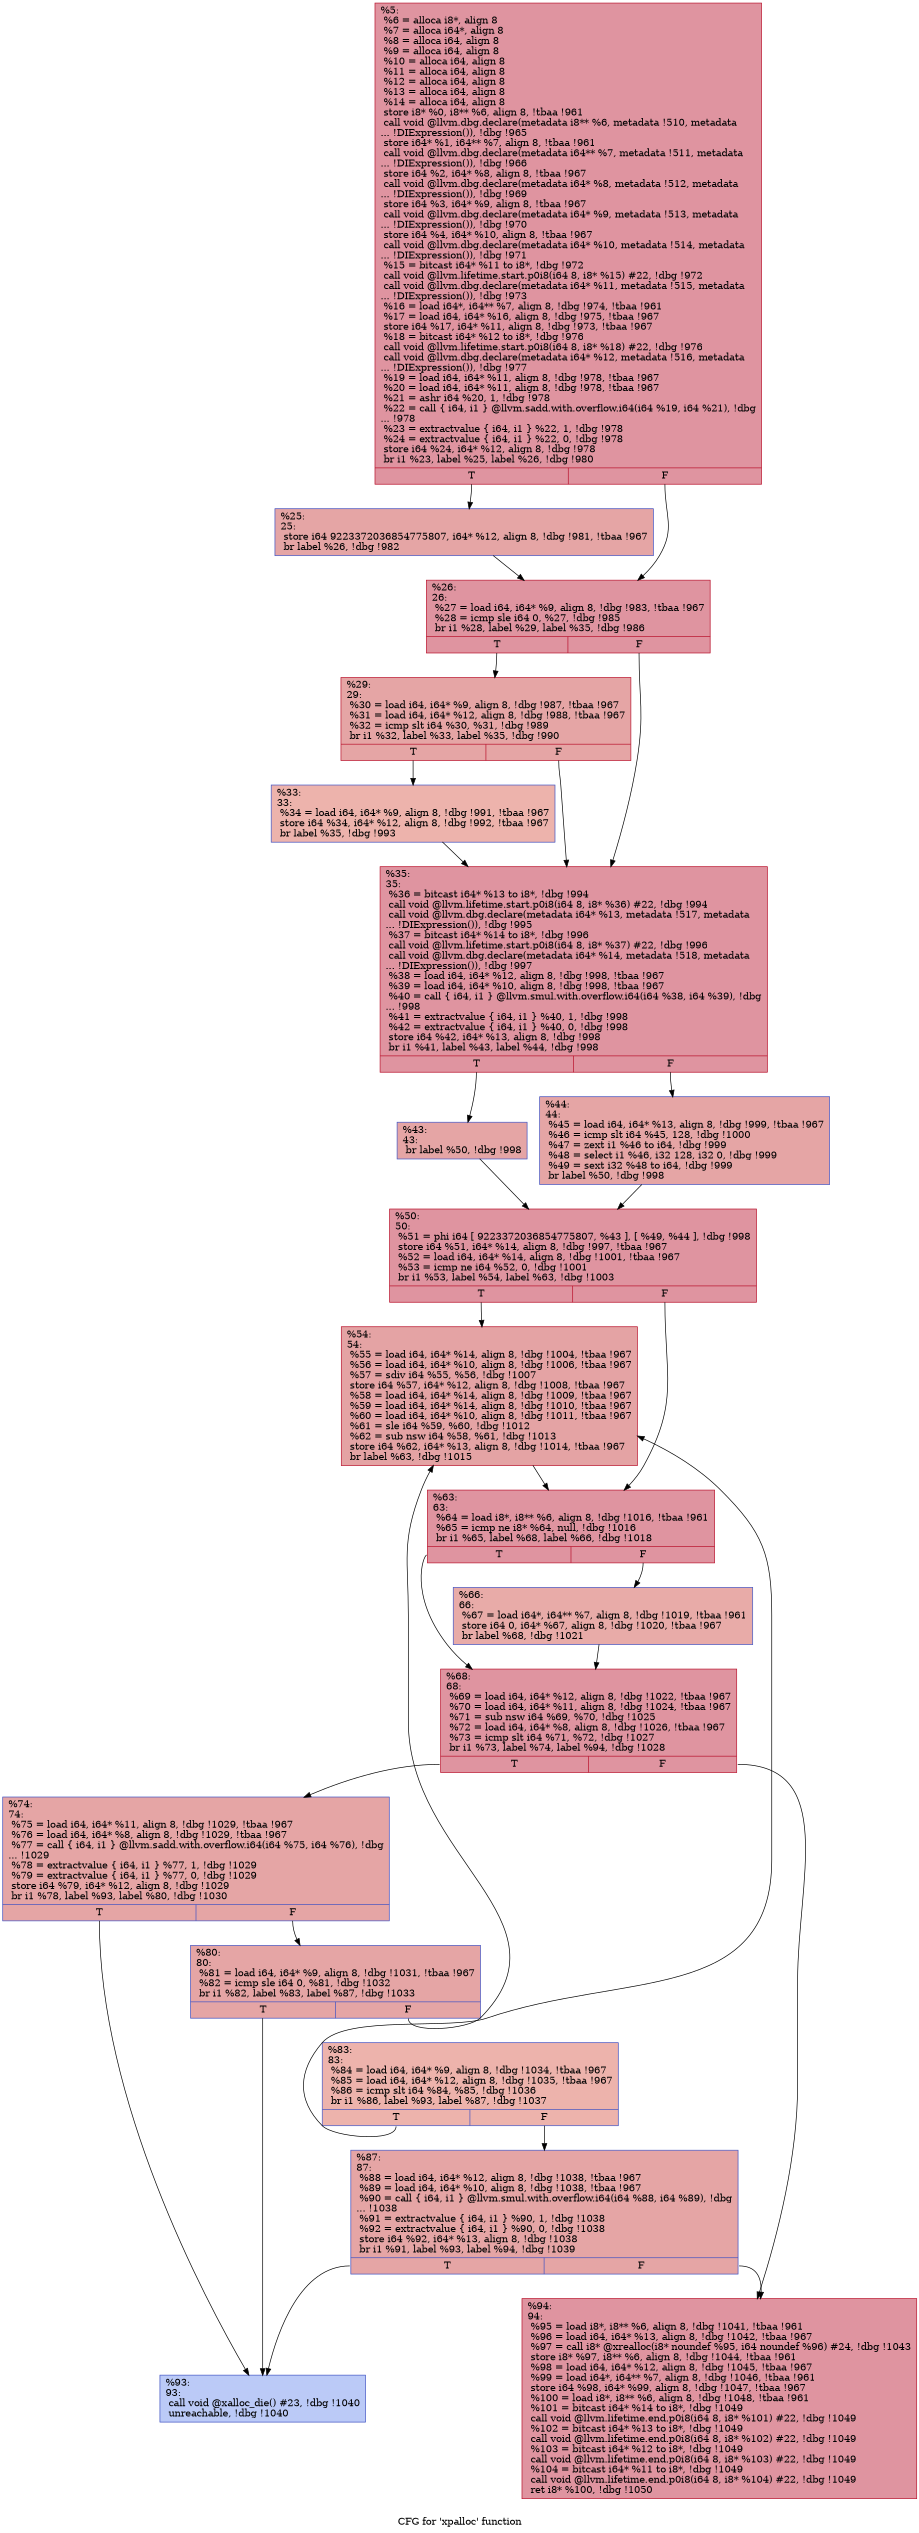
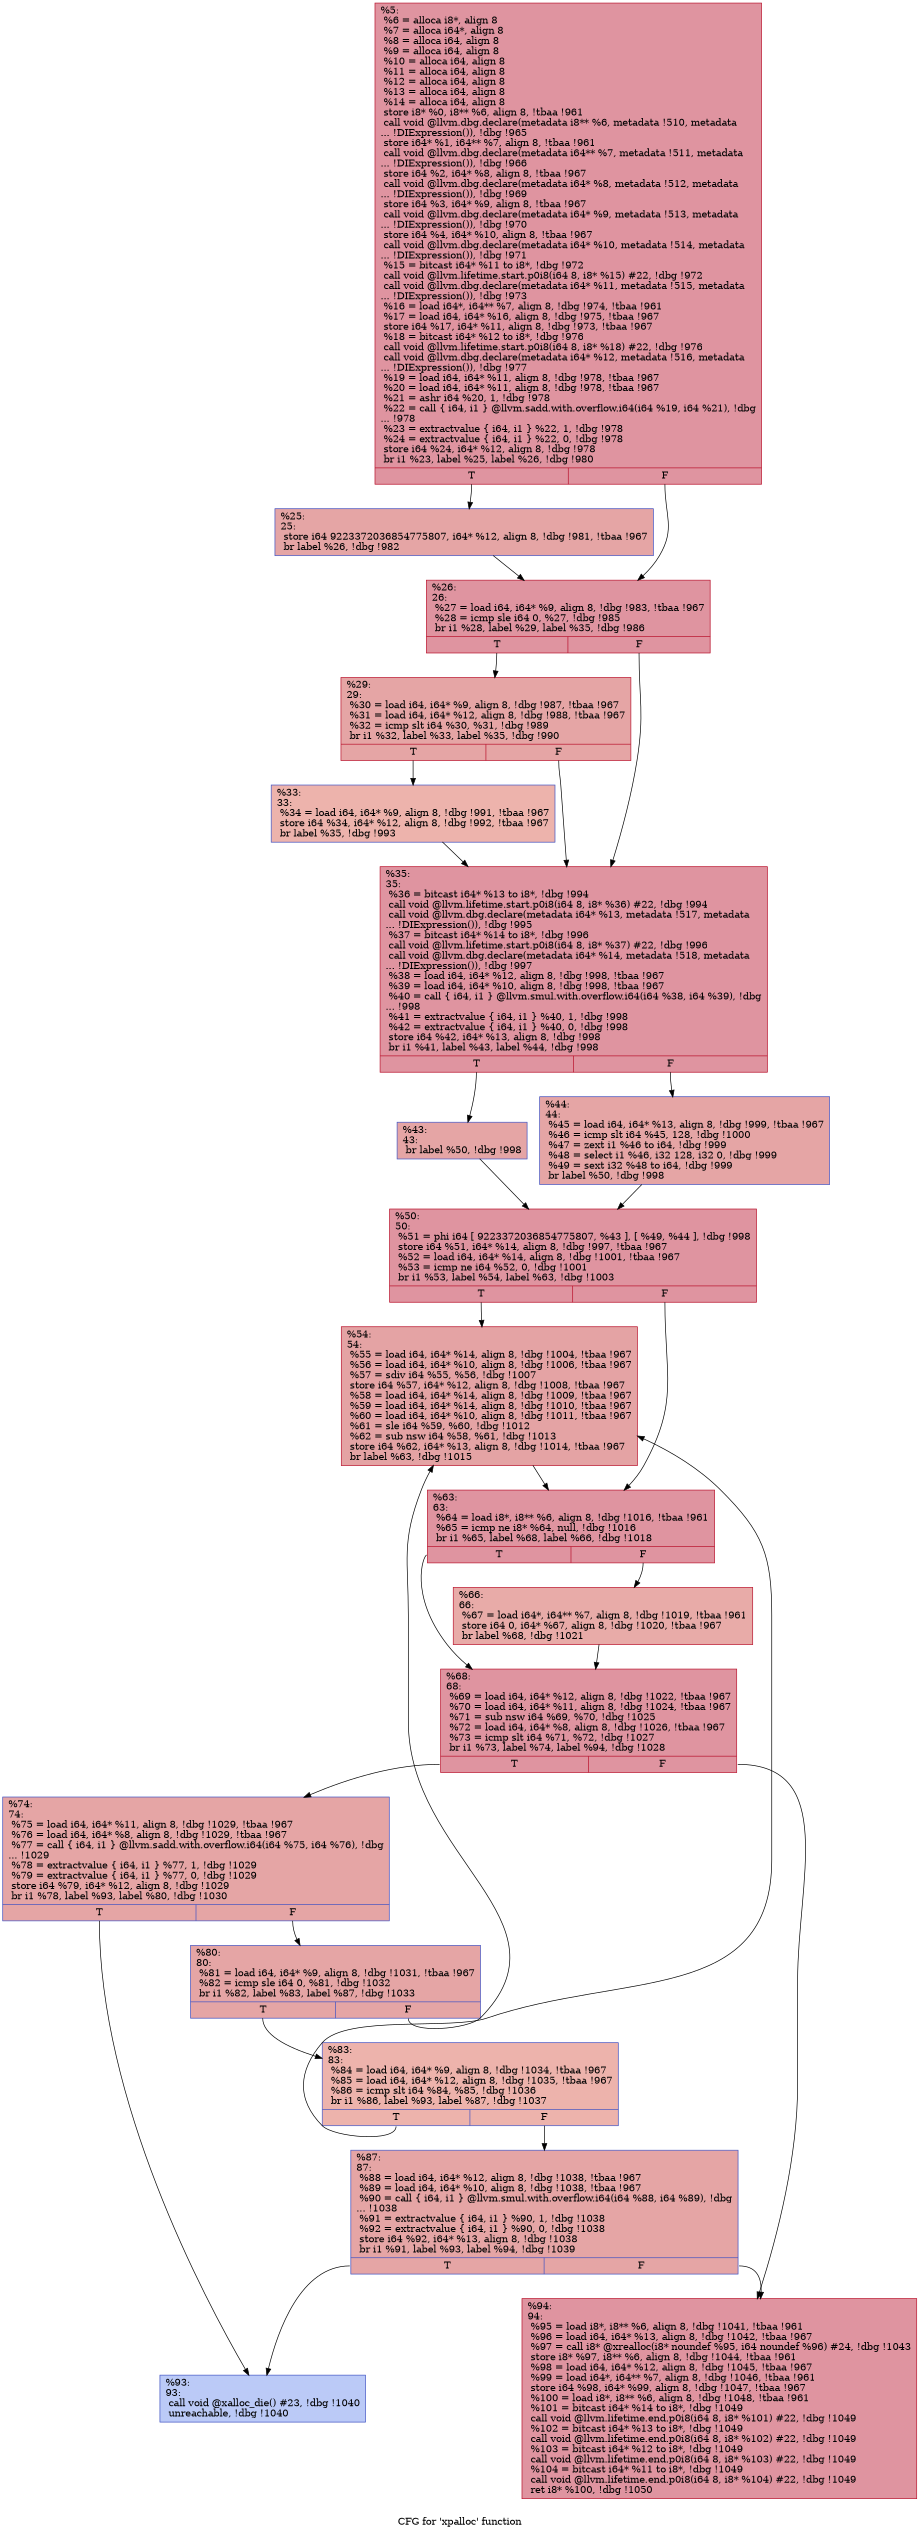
node "%66:": color #3d50c3ff -> #b70d28ff
edge "%80:" -> "%93:": now "%80:" -> "%83:"
